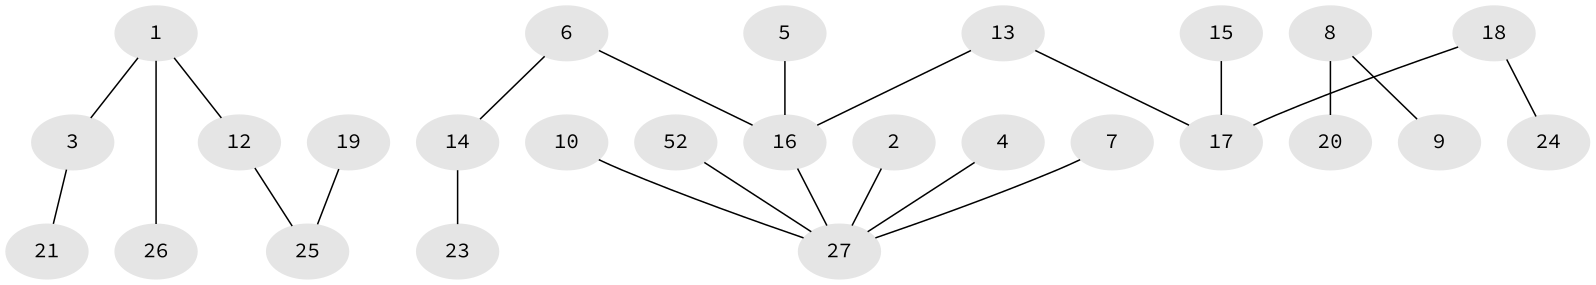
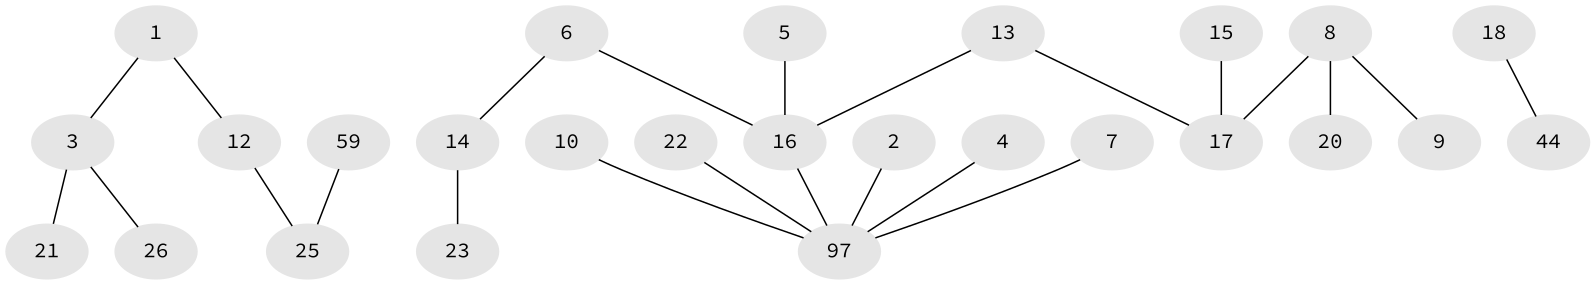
edge "18" -- "17": now "8" -- "17"
edge "1" -- "26": now "3" -- "26"
node "19": label "19" -> "59"
node "52": label "52" -> "22"
node "24": label "24" -> "44"
node "27": label "27" -> "97"
